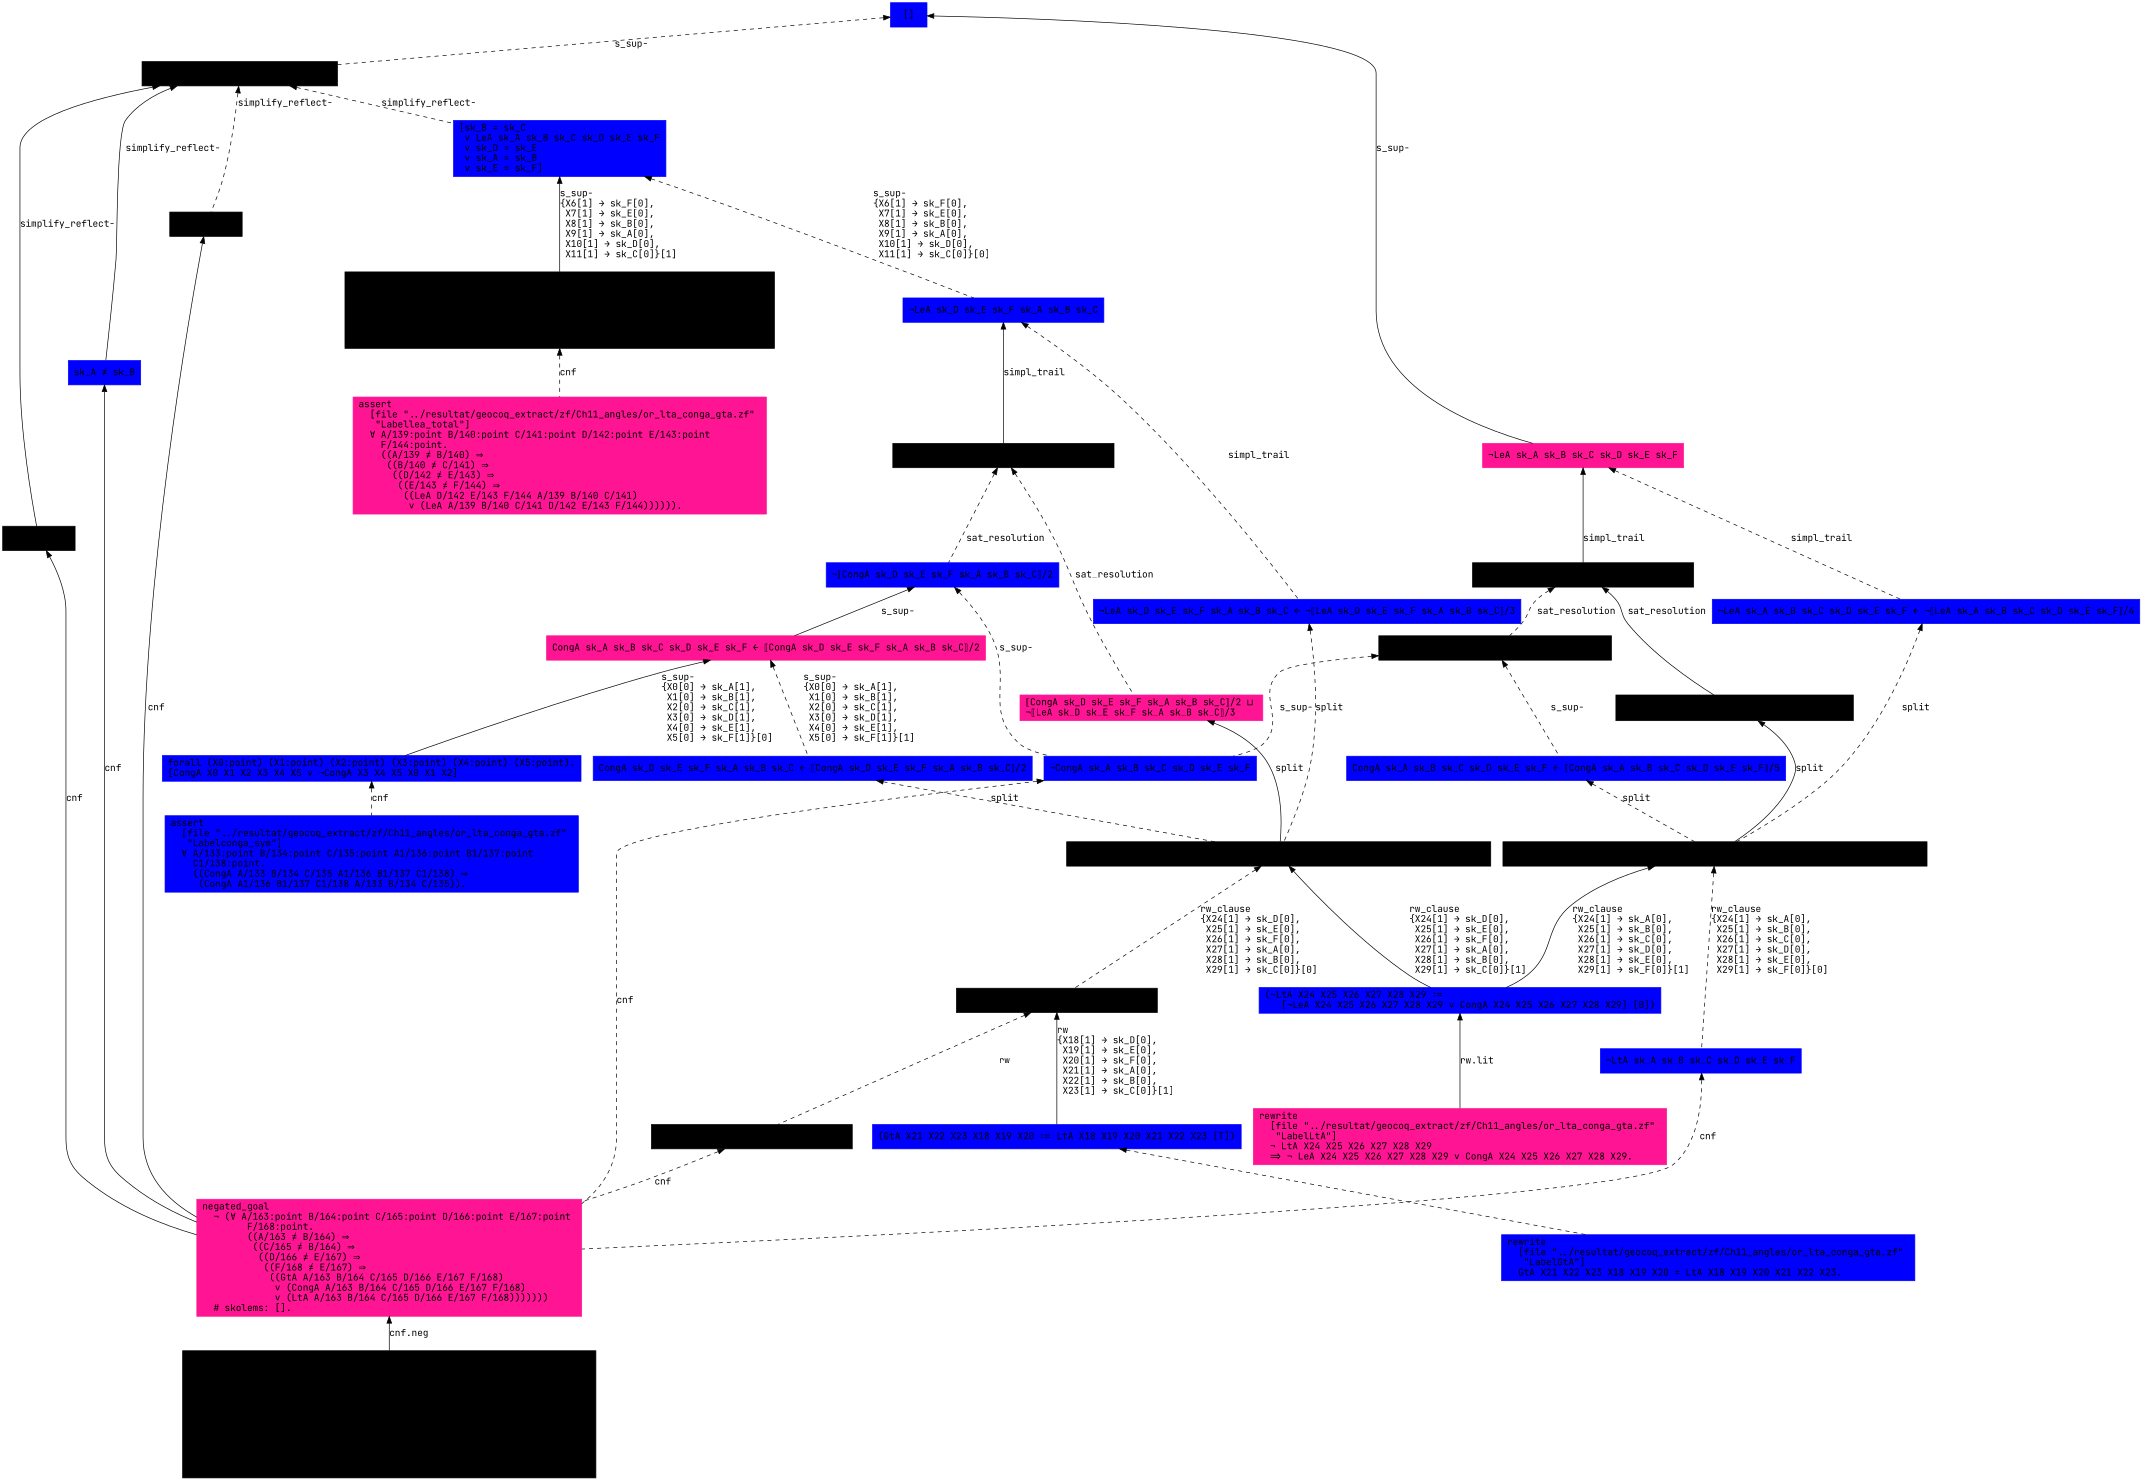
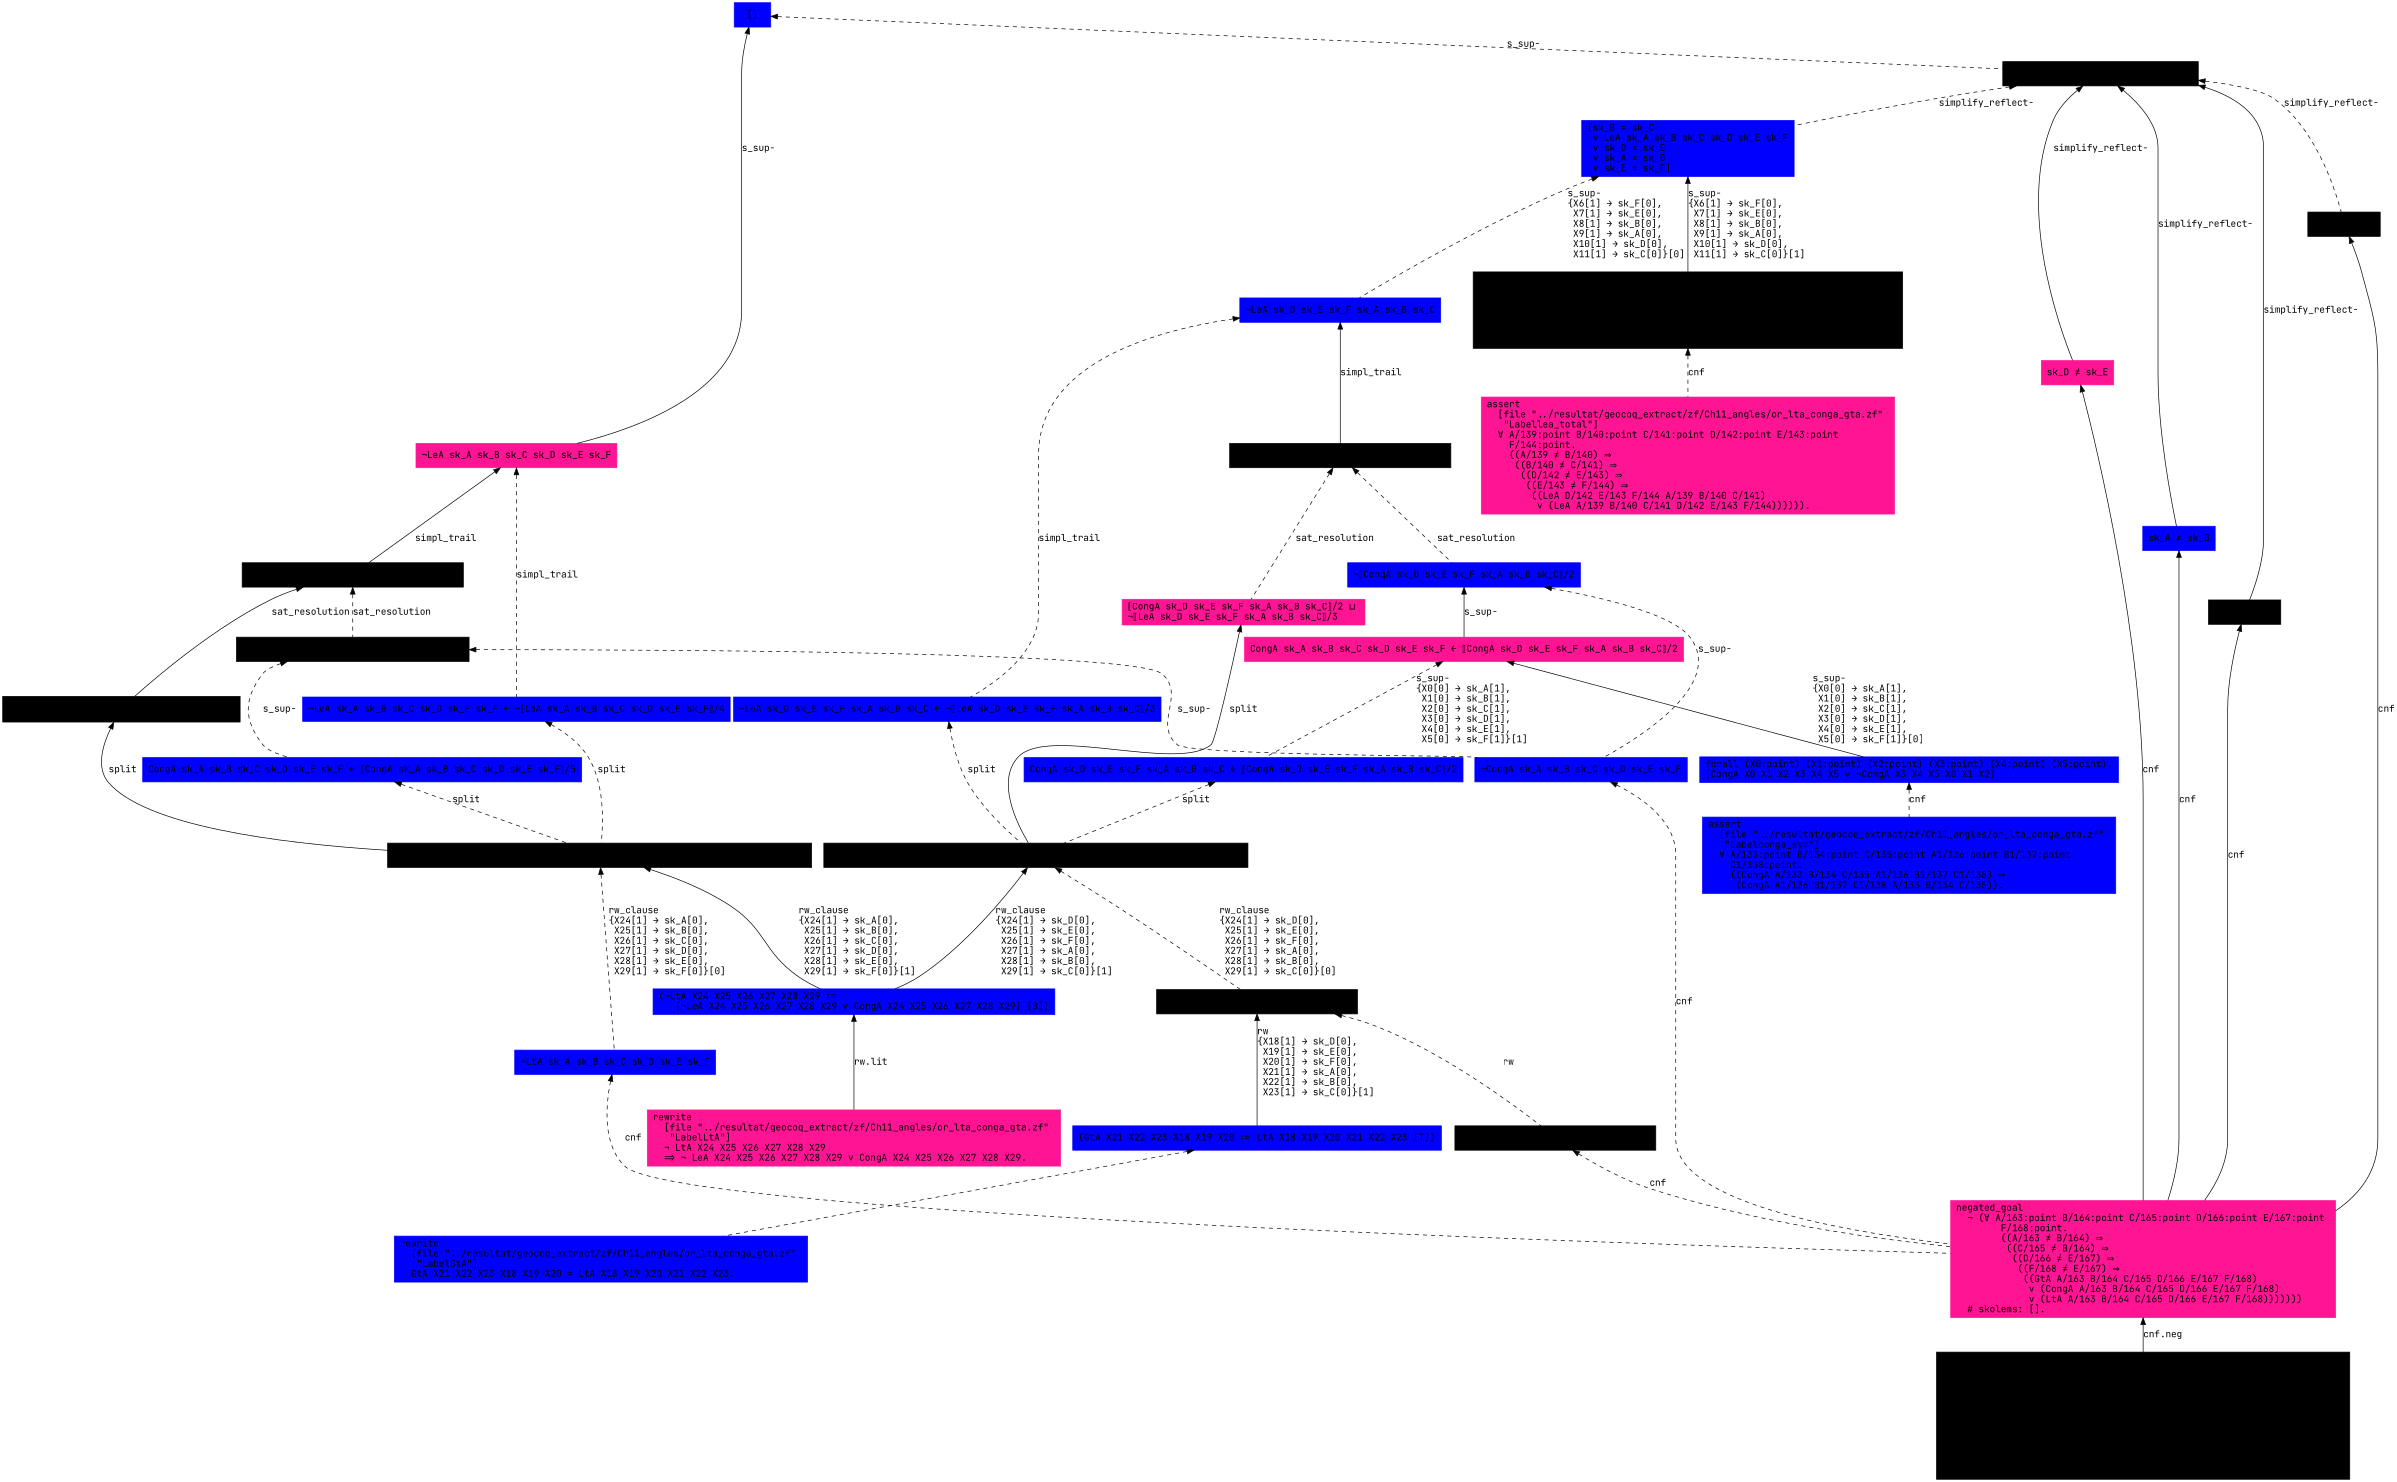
node "sk_D ≠ sk_E": added
